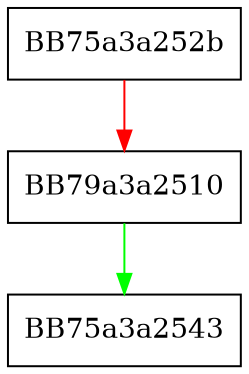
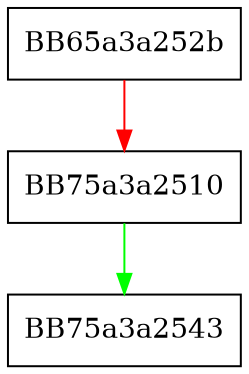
node "BB75a3a252b": label "BB75a3a252b" -> "BB65a3a252b"
node "BB79a3a2510": label "BB79a3a2510" -> "BB75a3a2510"
